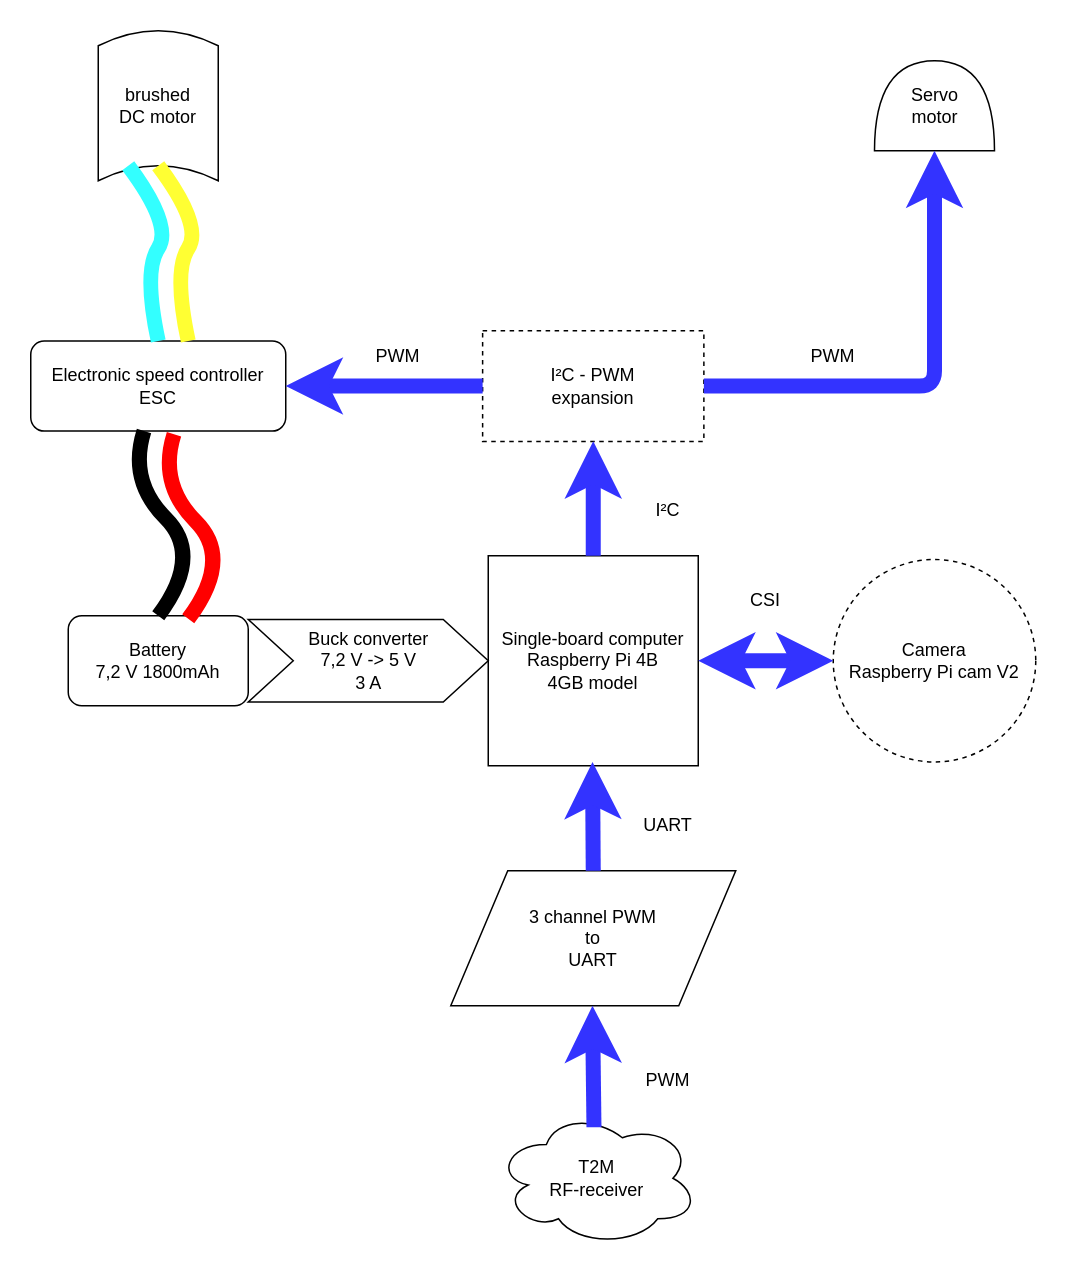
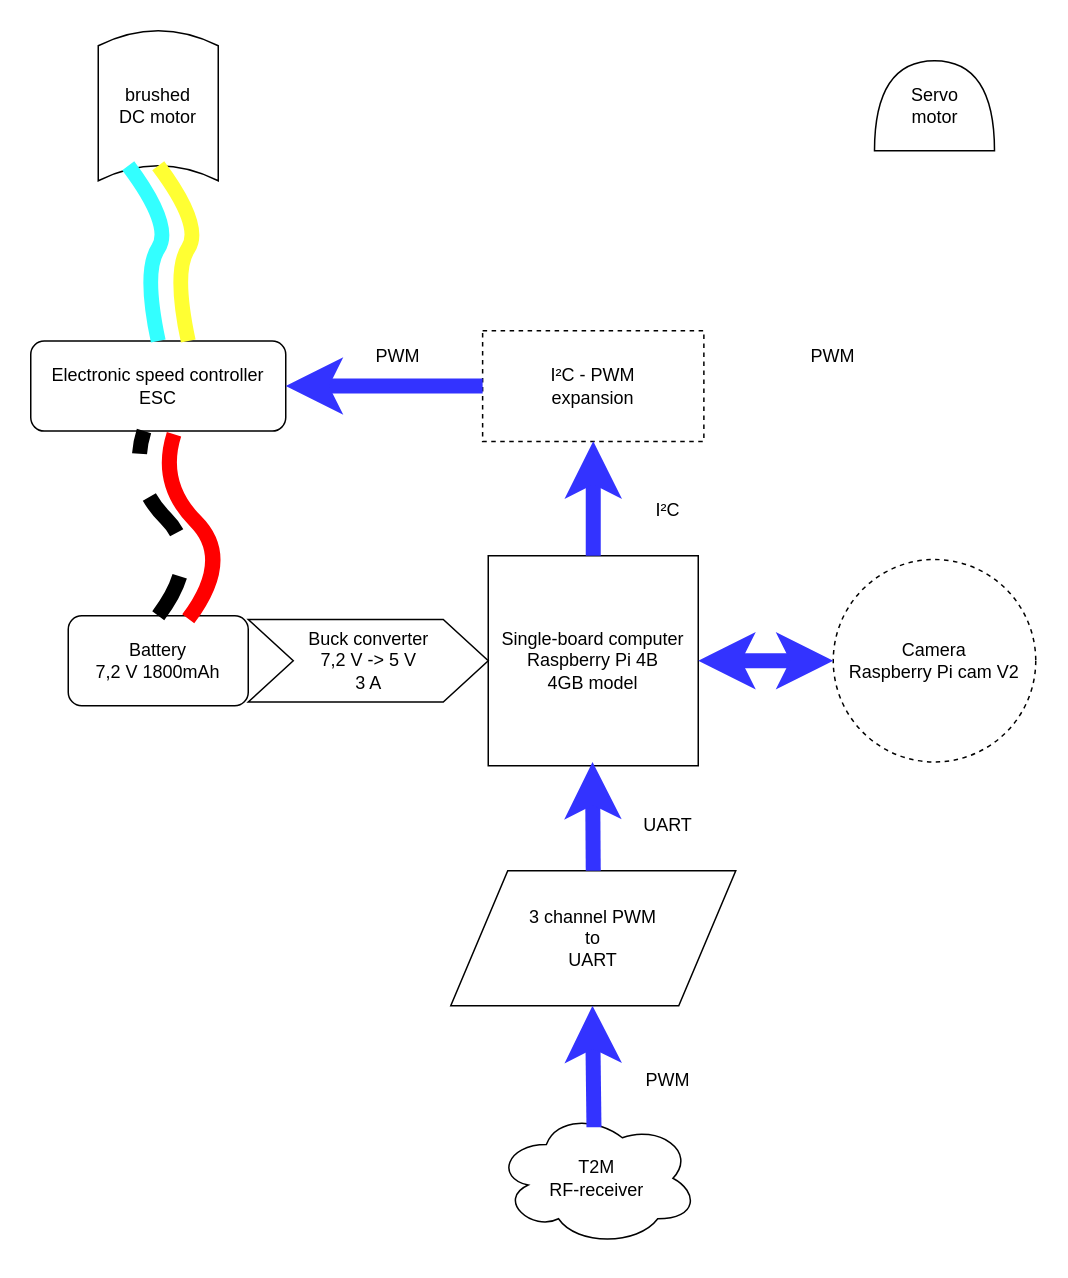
edge "I²C - PWM expansion" -> "Servo motor": removed
edge "Electronic speed controller ESC" -- "Battery 7,2 V 1800mAh": style solid -> dashed
node "CSI": removed
